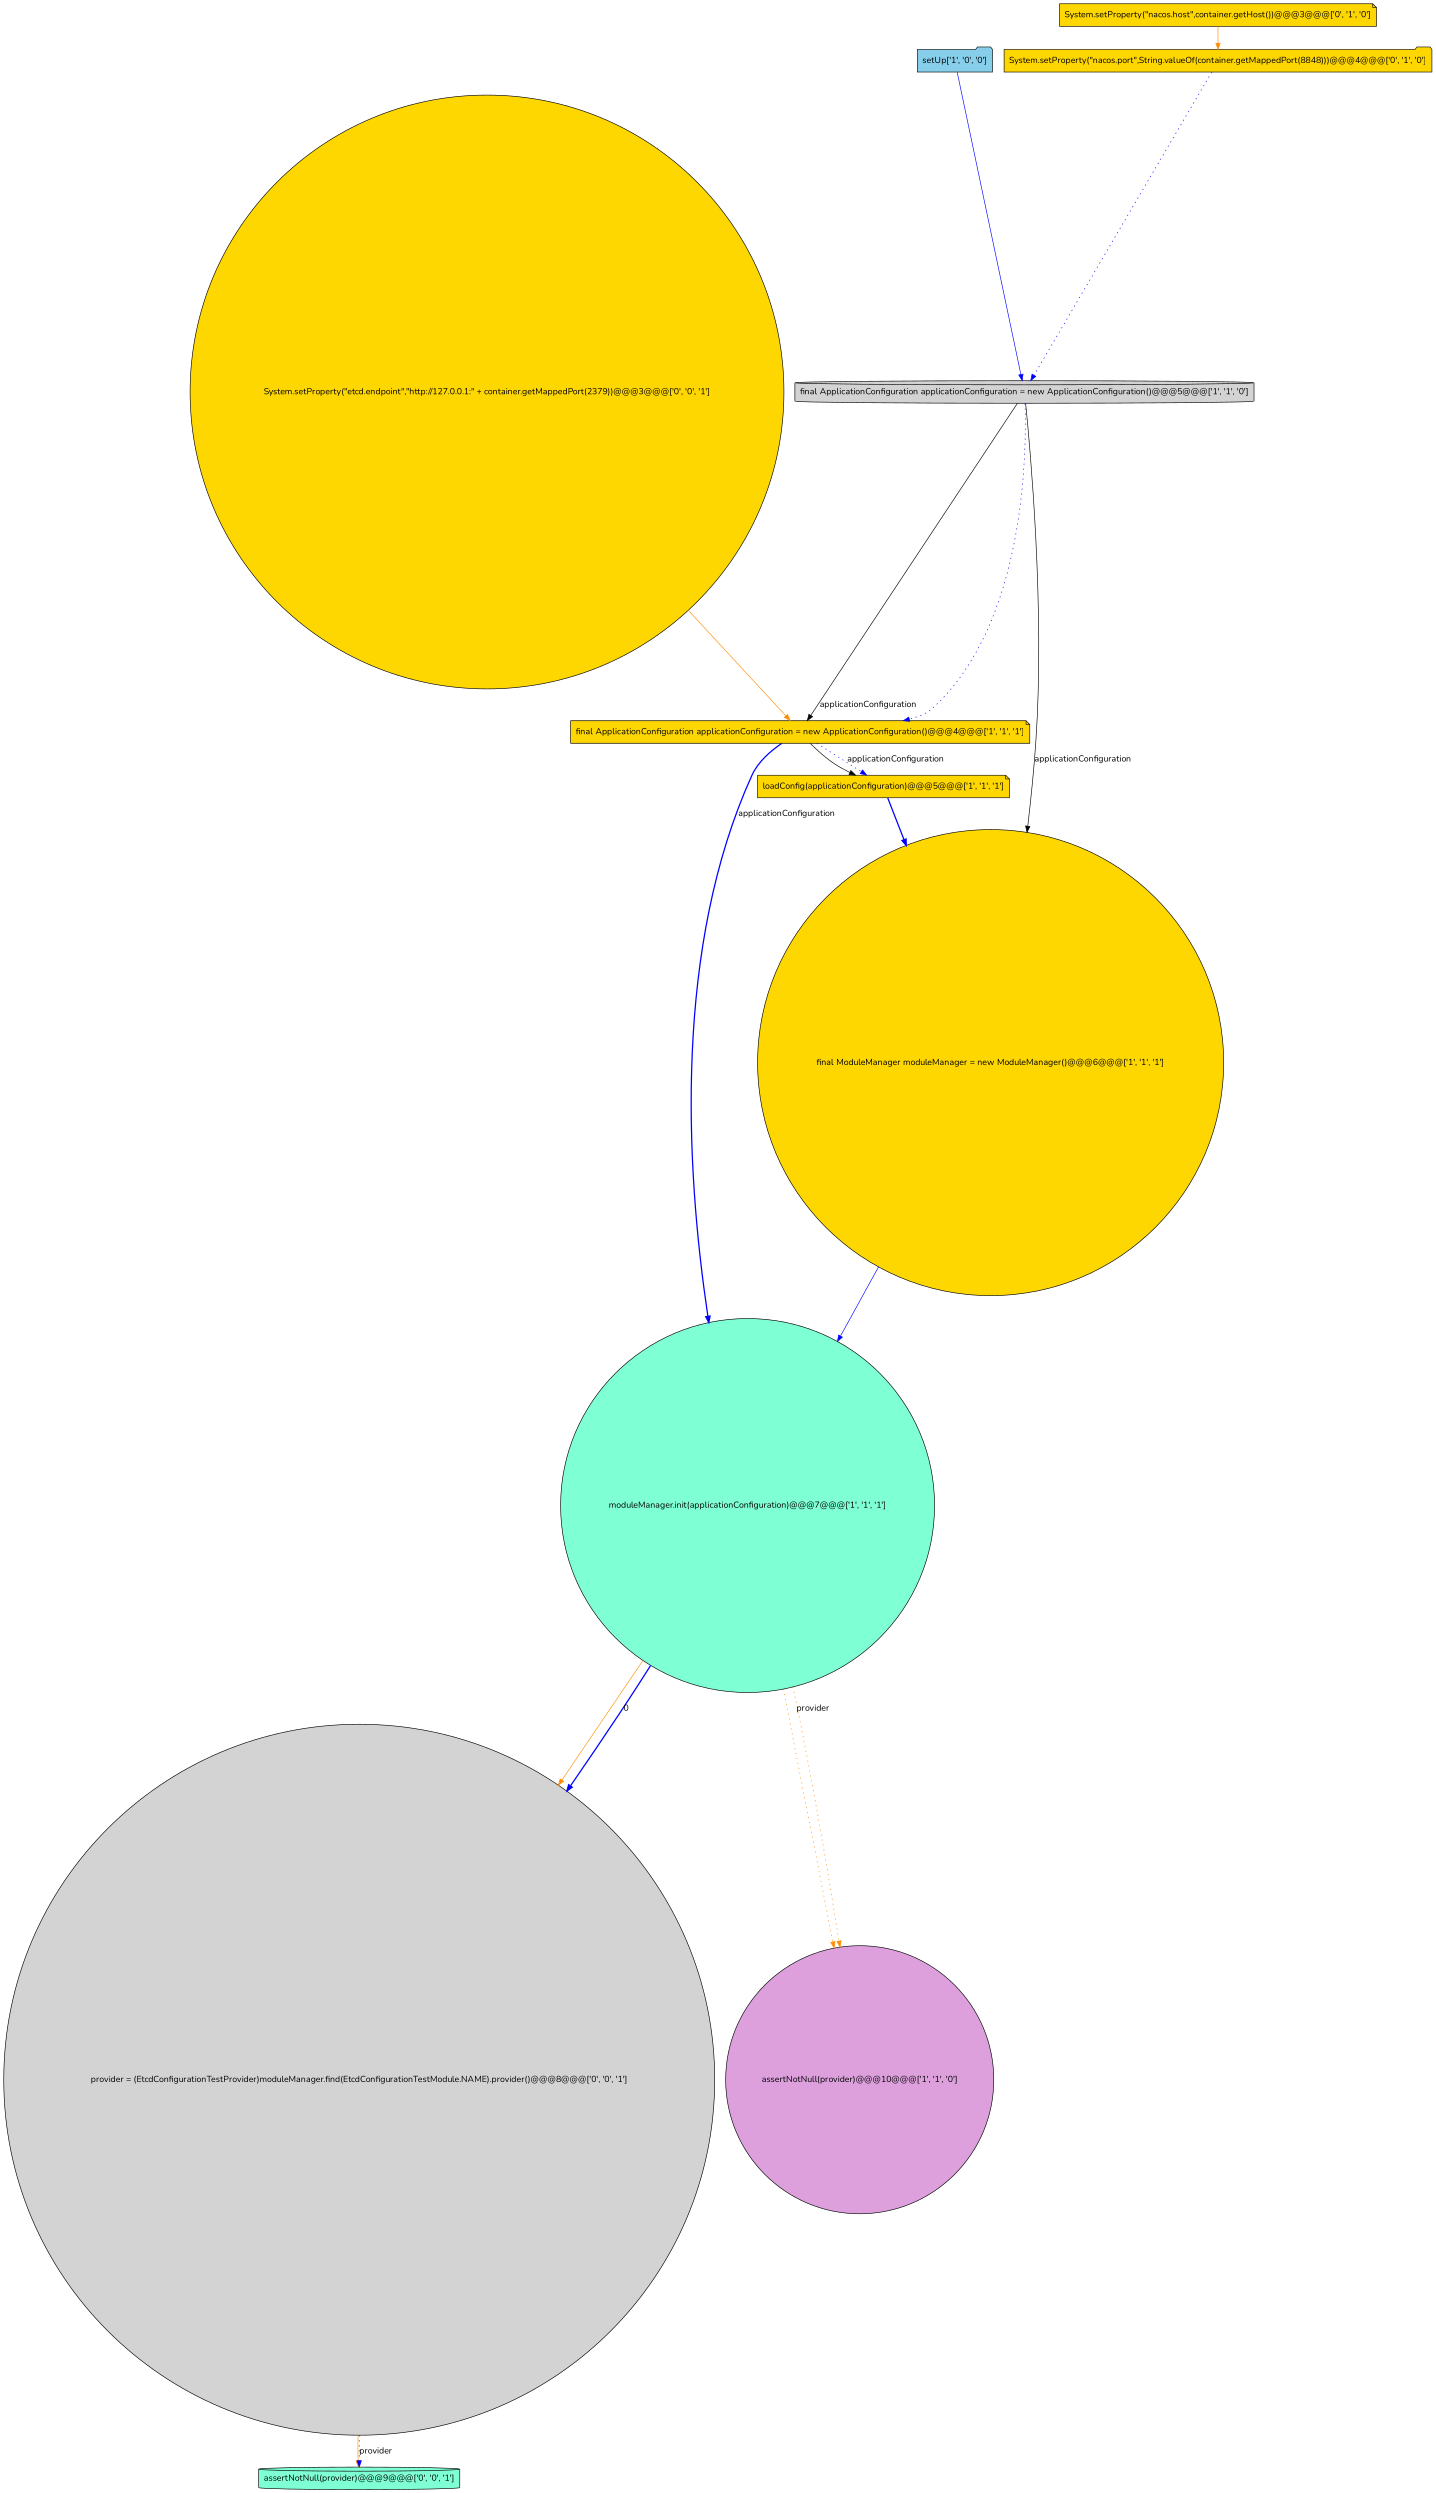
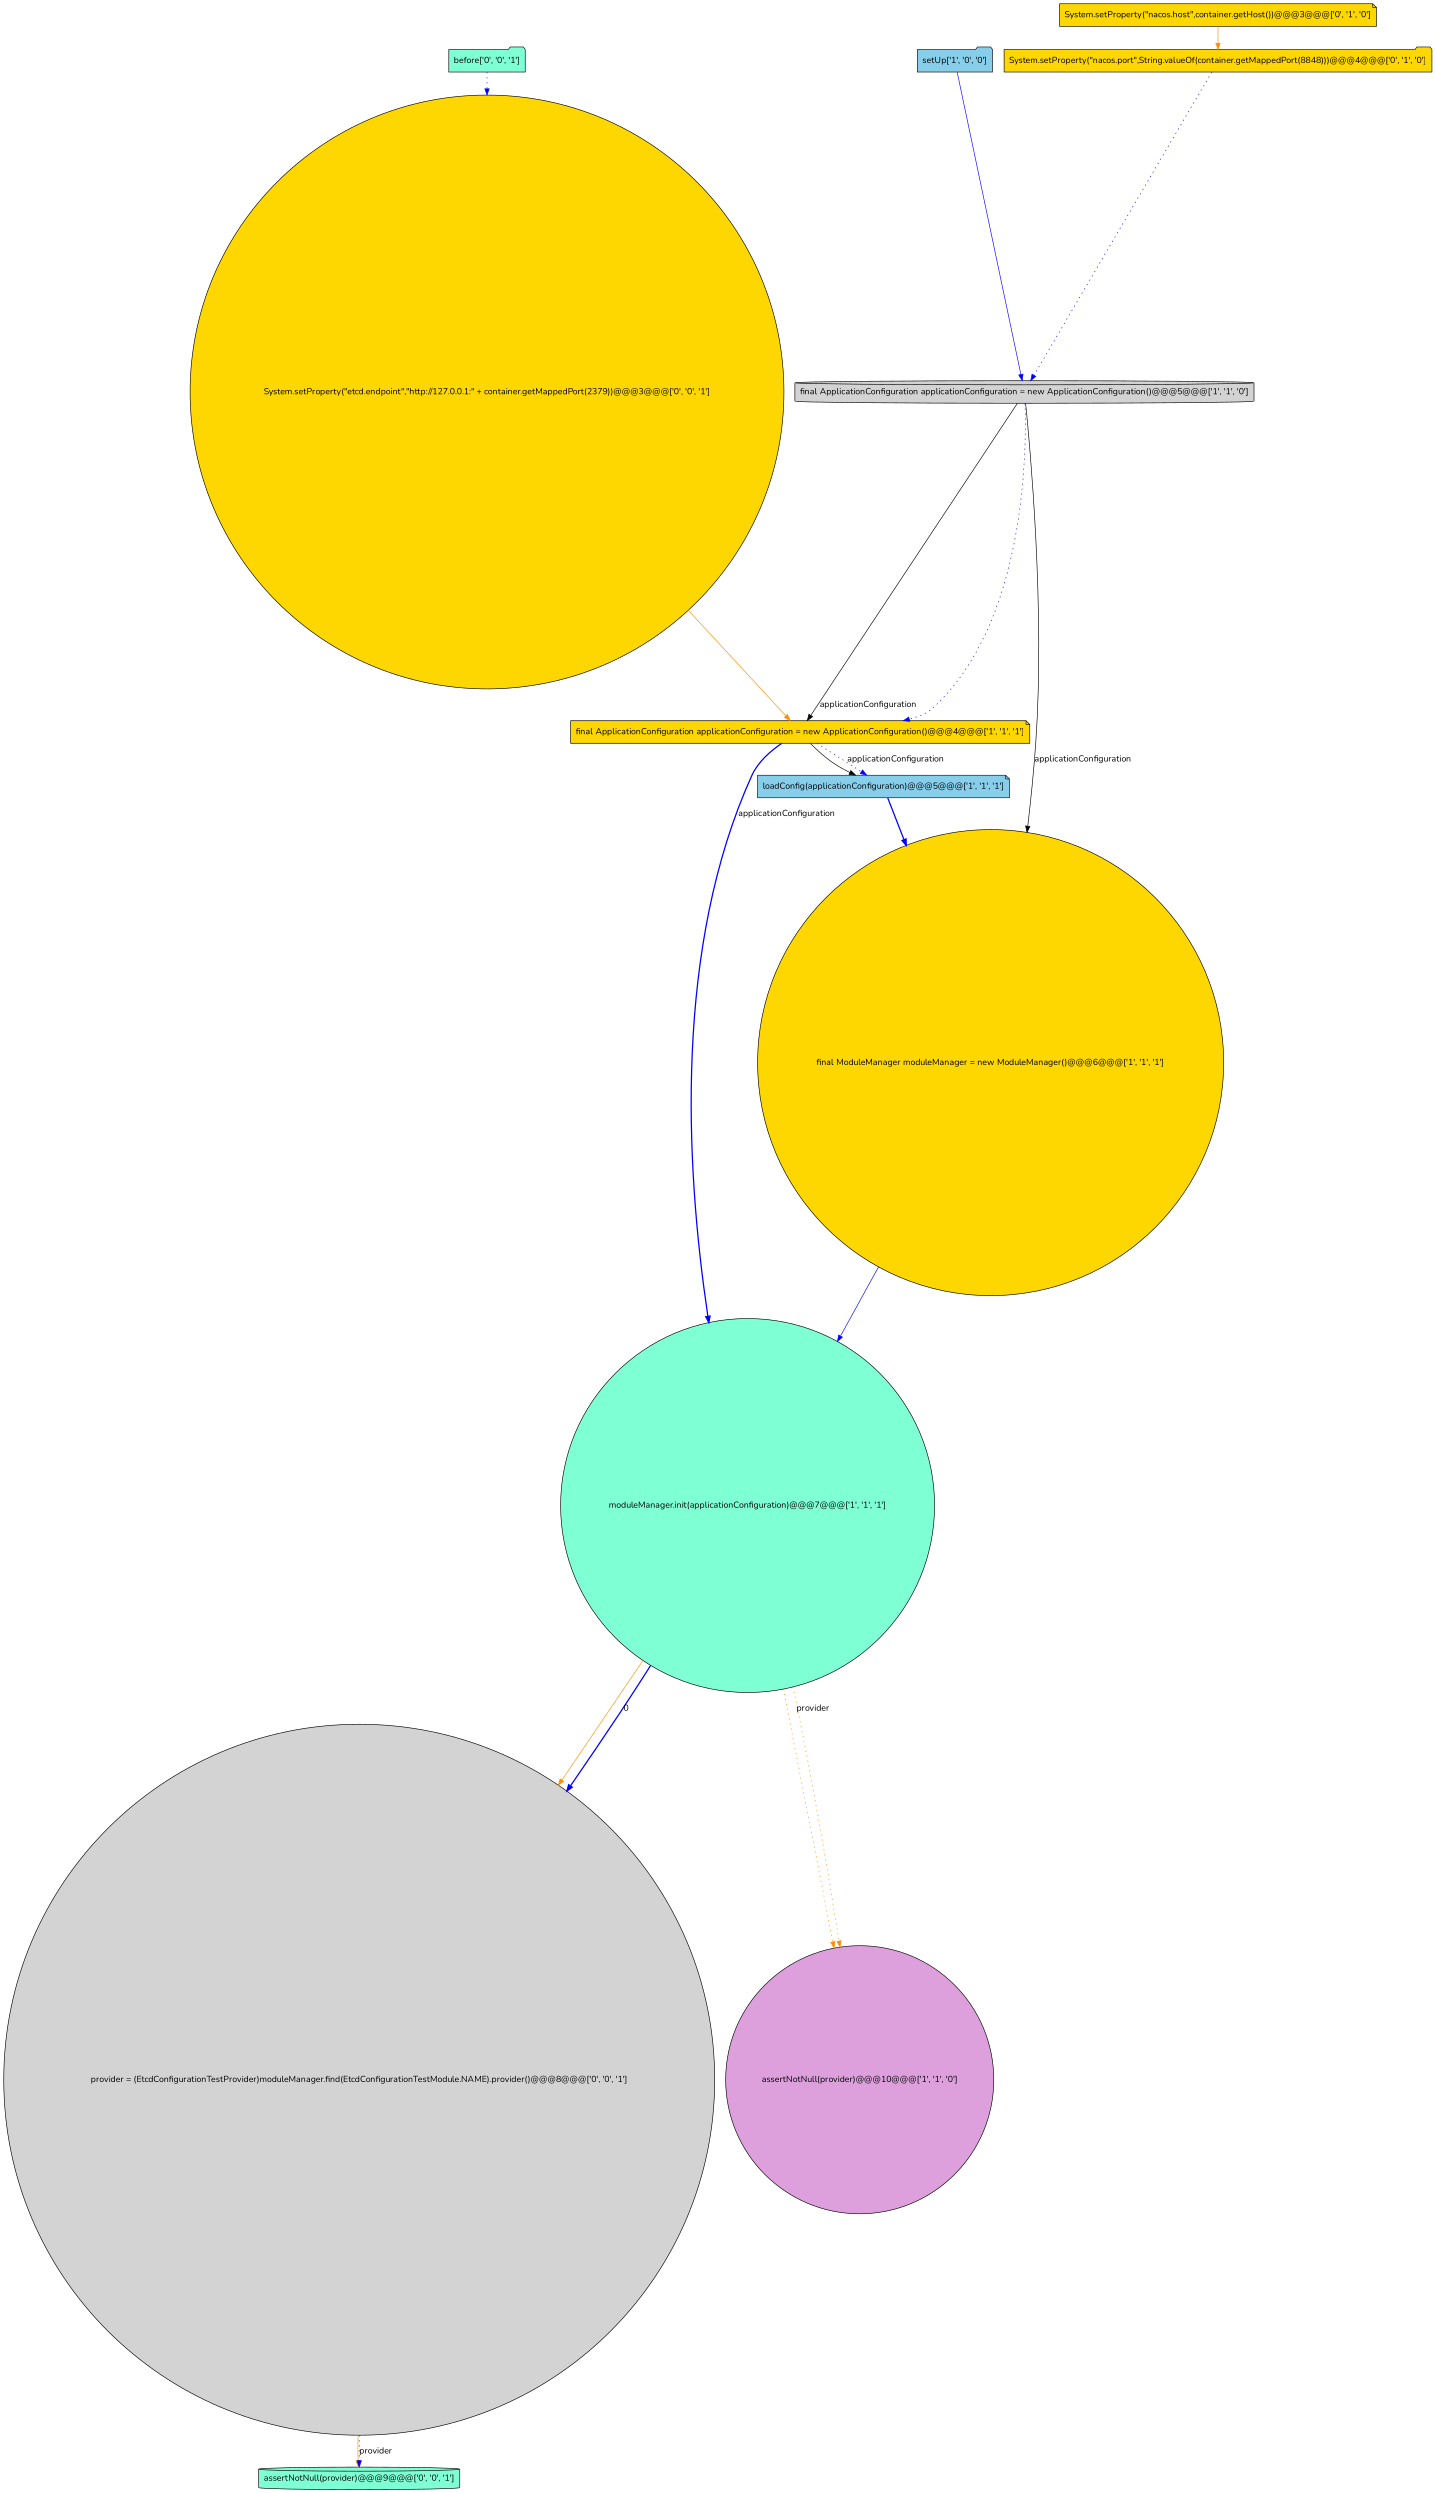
node "before['0', '0', '1']": added
node "loadConfig(applicationConfiguration)@@@5@@@['1', '1', '1']": fillcolor gold -> skyblue
